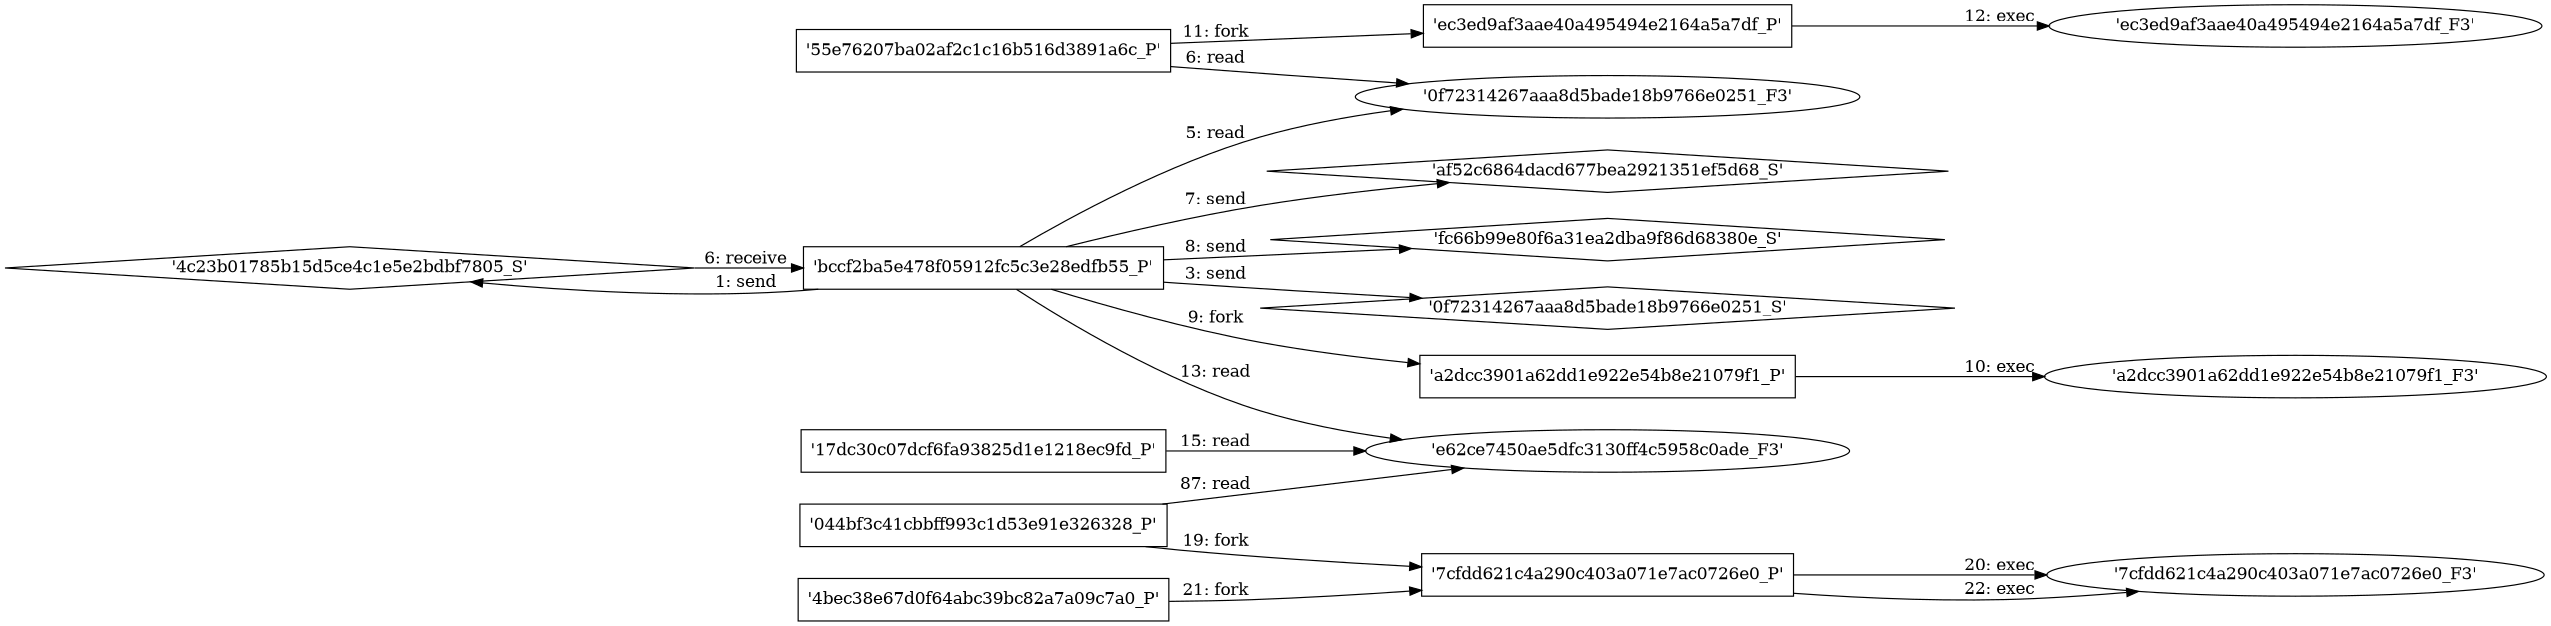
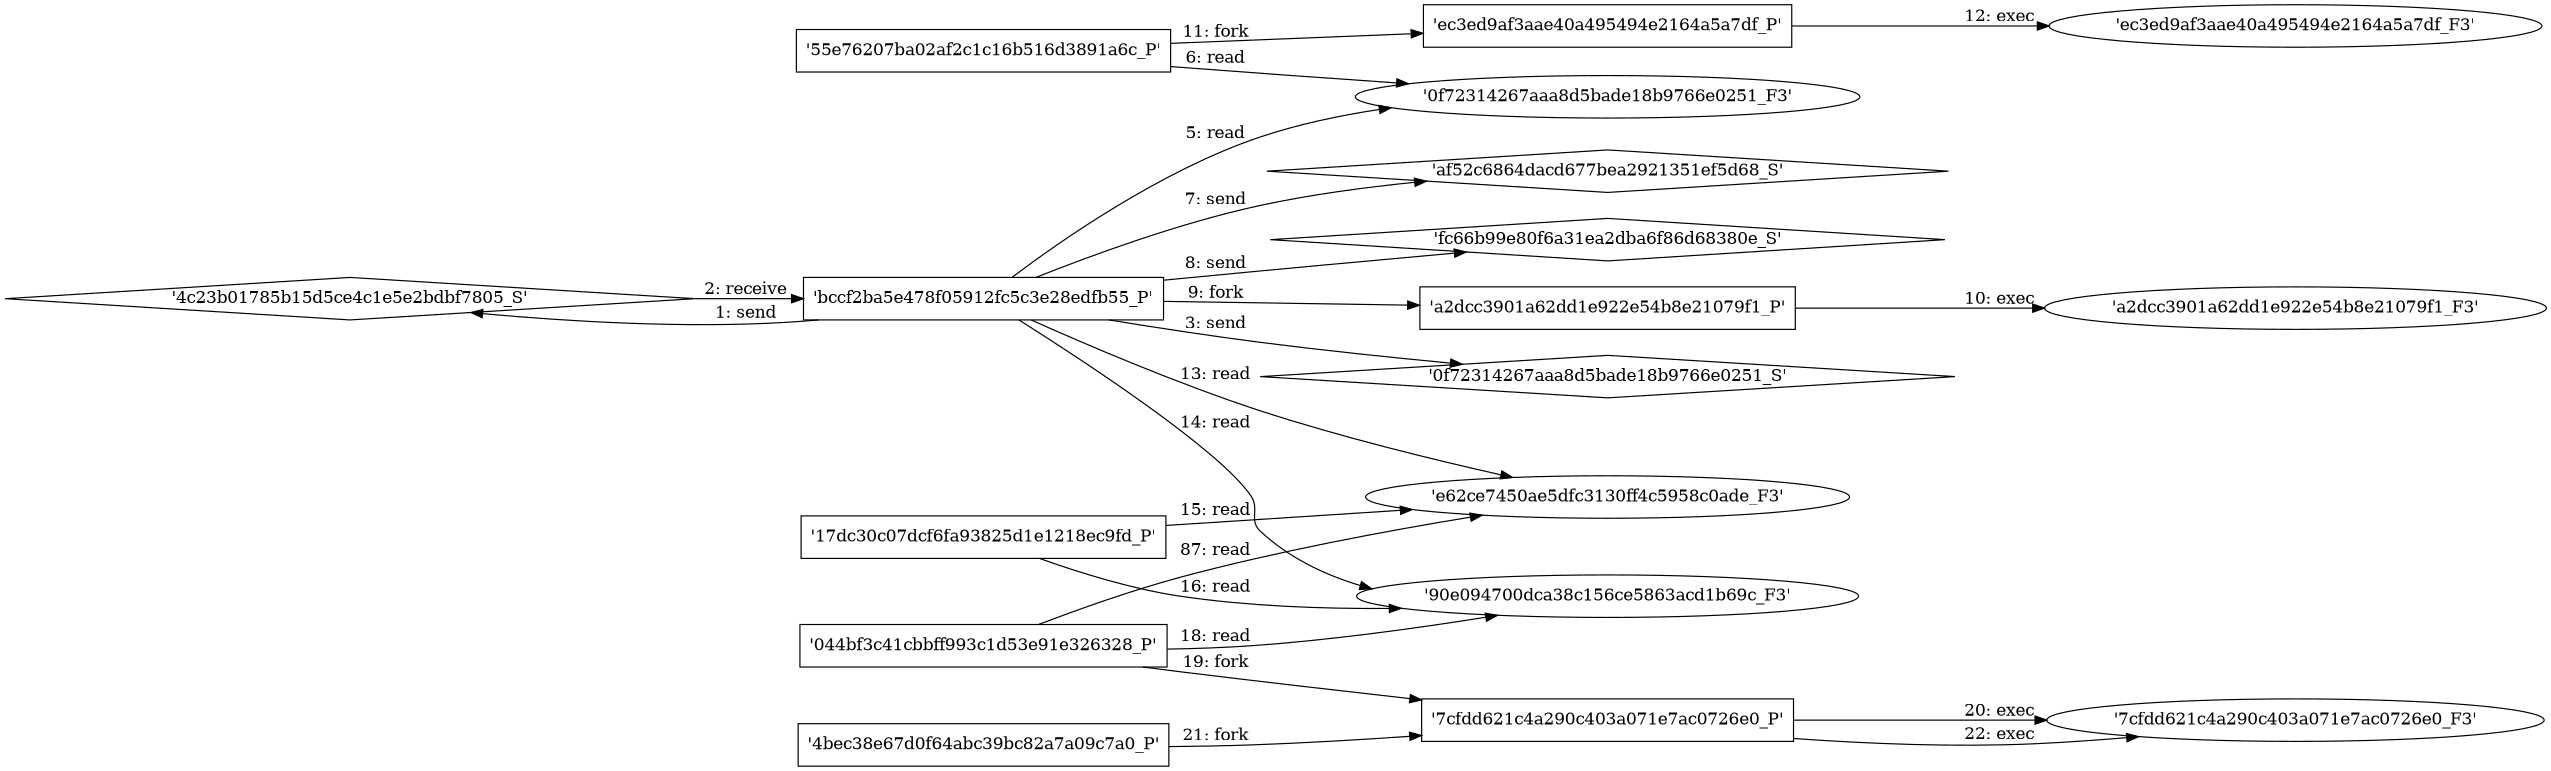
node "'fc66b99e80f6a31ea2dba9f86d68380e_S'": label "'fc66b99e80f6a31ea2dba9f86d68380e_S'" -> "'fc66b99e80f6a31ea2dba6f86d68380e_S'"
edge "'4c23b01785b15d5ce4c1e5e2bdbf7805_S'" -> "'bccf2ba5e478f05912fc5c3e28edfb55_P'": label "6: receive" -> "2: receive"
node "'90e094700dca38c156ce5863acd1b69c_F3'": added
